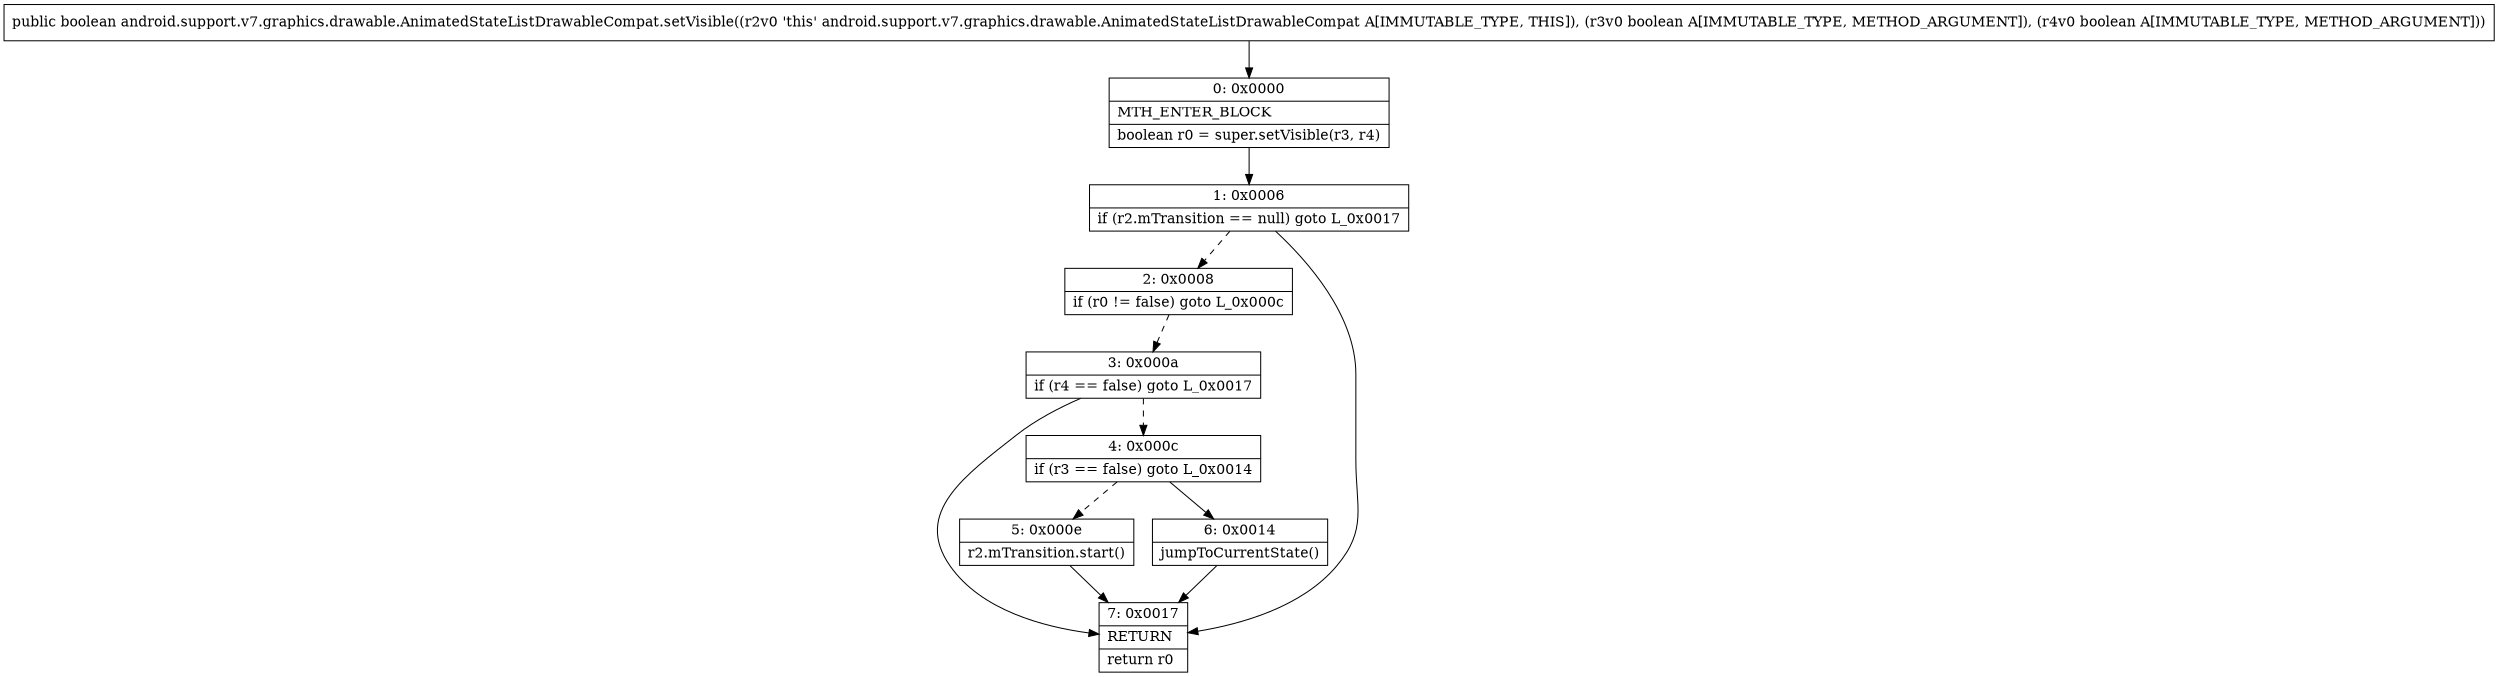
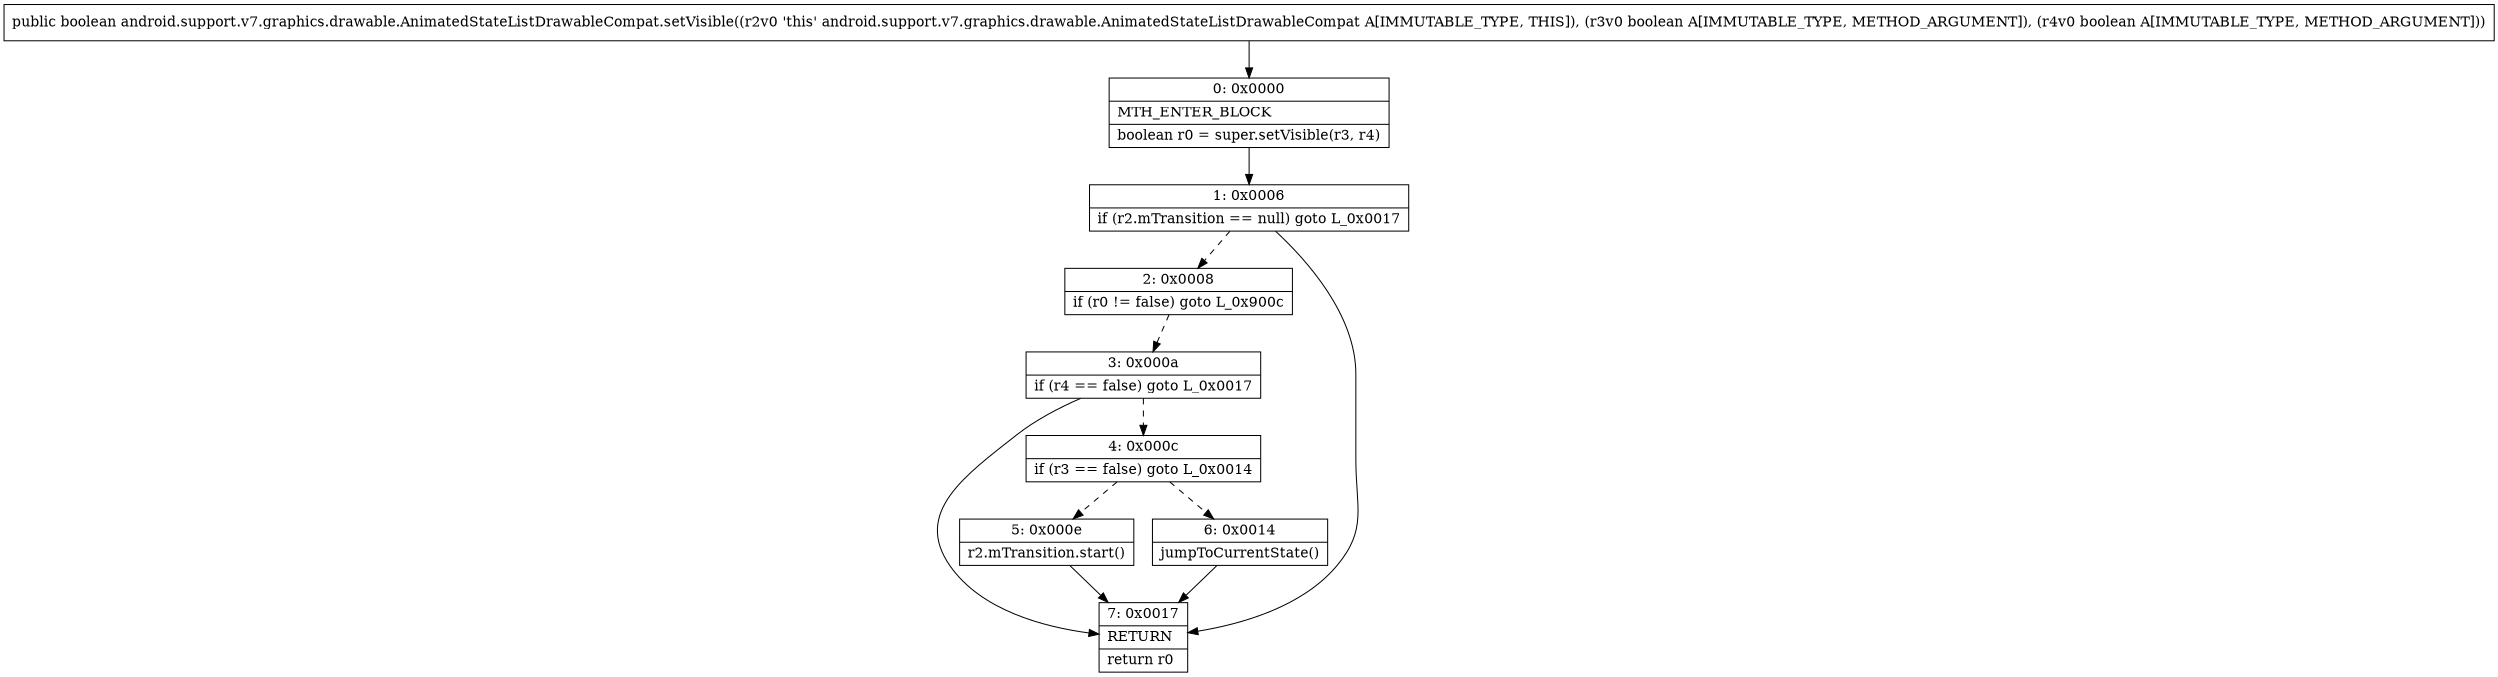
node "2: 0x0008": text "if (r0 != false) goto L_0x000c" -> "if (r0 != false) goto L_0x900c"
edge "4: 0x000c" -> "6: 0x0014": style solid -> dashed
